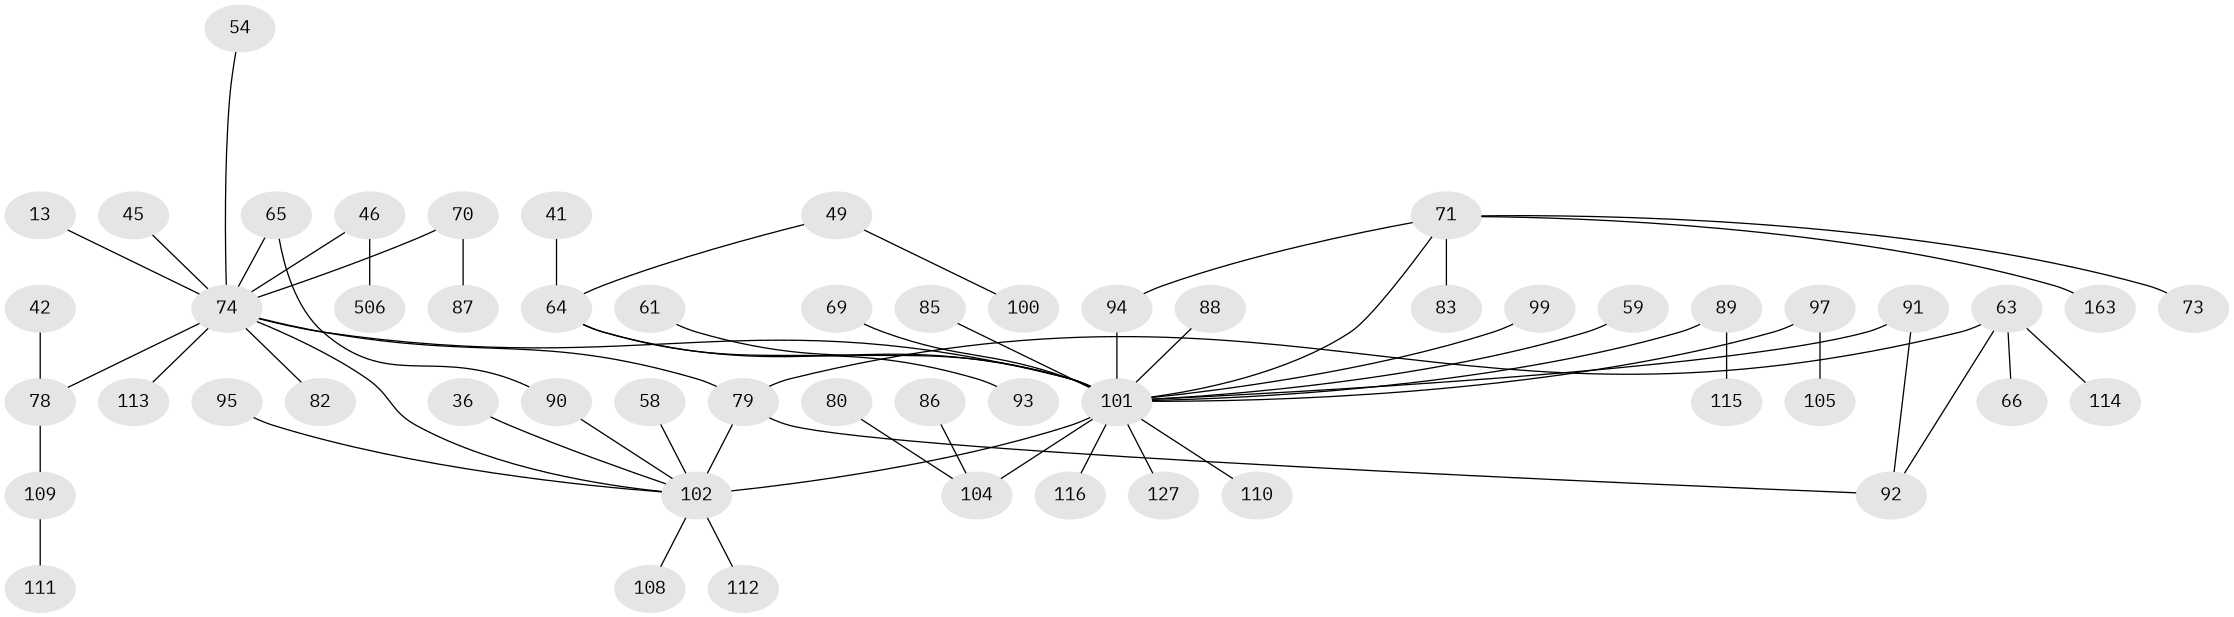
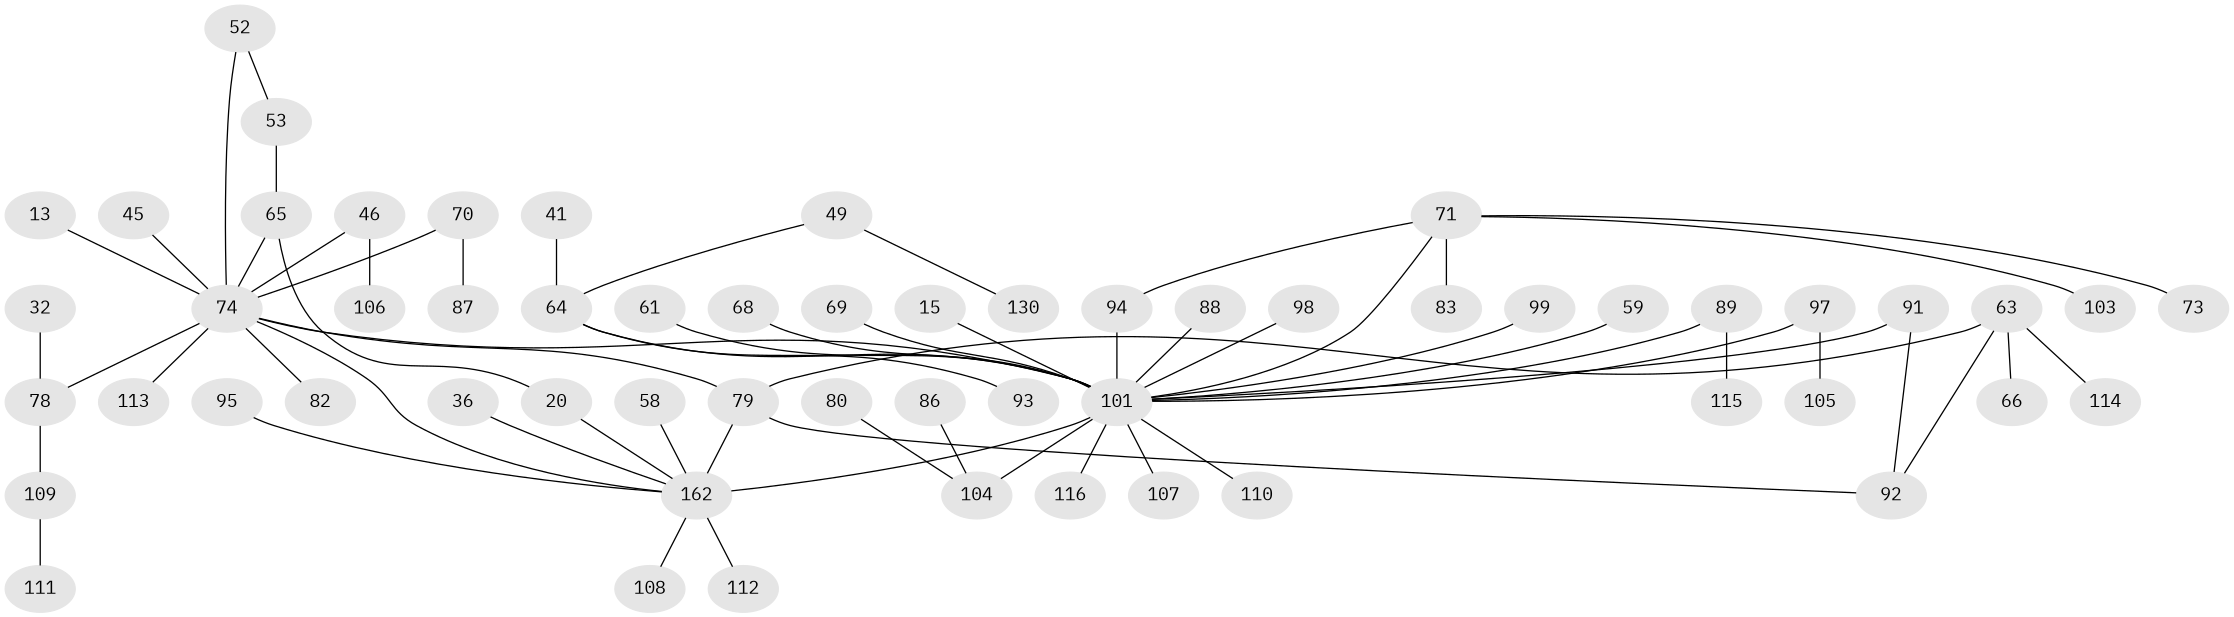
node "54": label "54" -> "52"
node "53": added
node "42": label "42" -> "32"
node "506": label "506" -> "106"
node "68": added
node "85": label "85" -> "15"
node "100": label "100" -> "130"
node "98": added
node "163": label "163" -> "103"
node "90": label "90" -> "20"
node "102": label "102" -> "162"
node "127": label "127" -> "107"
